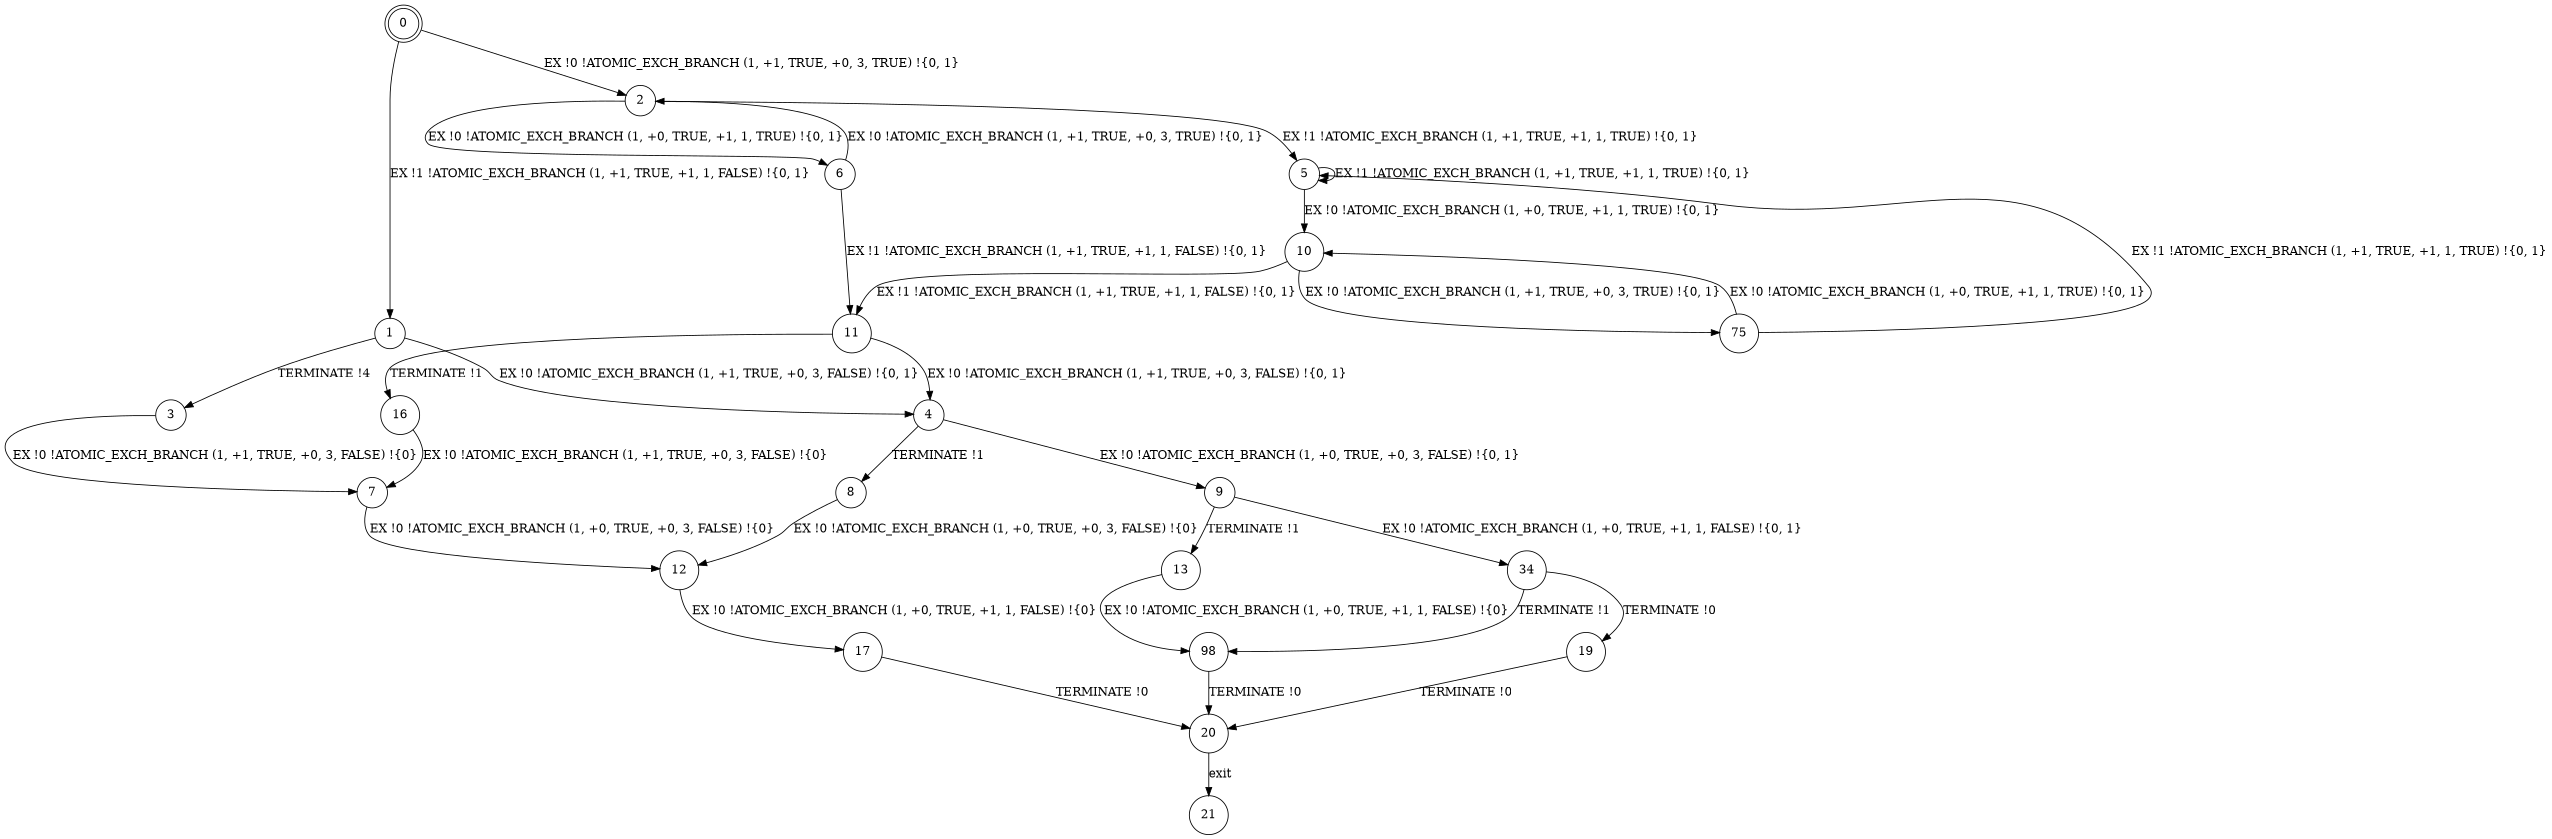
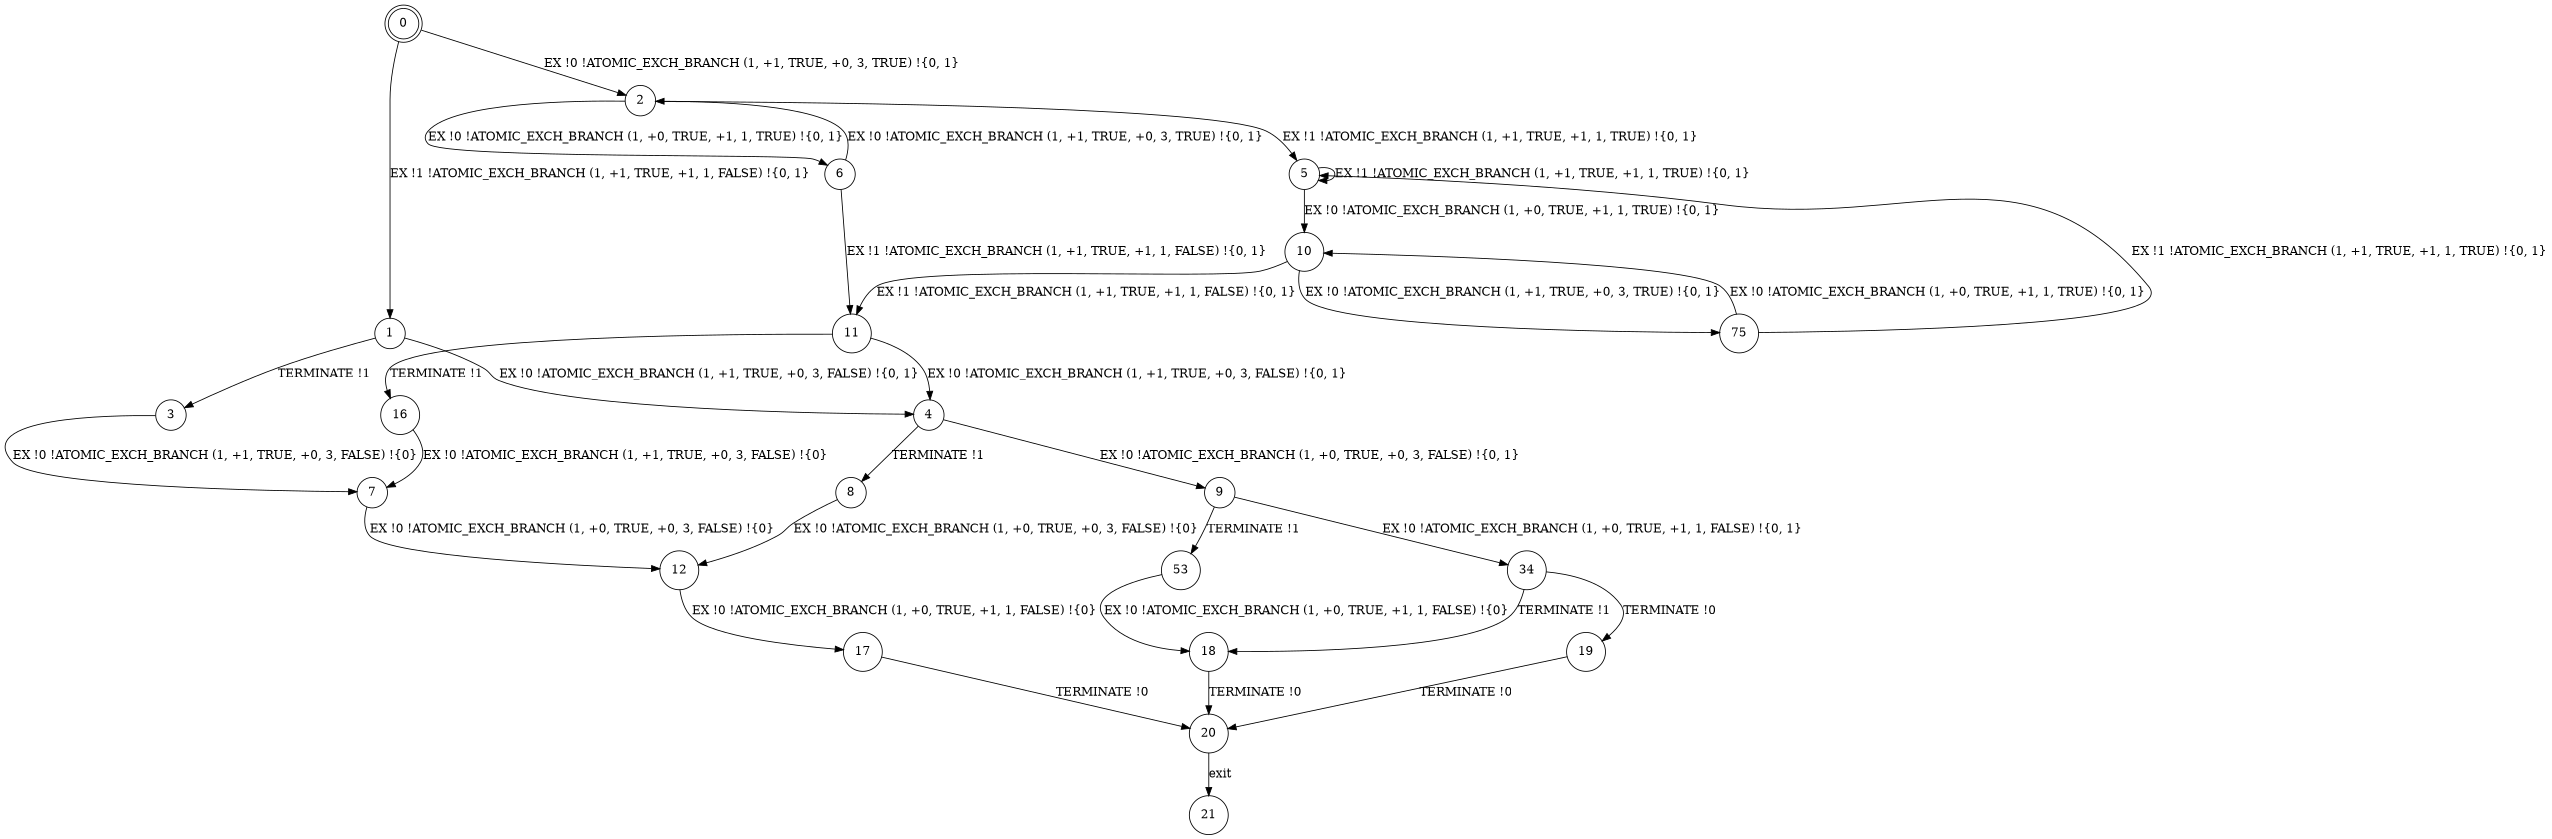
edge "1" -> "3": label "TERMINATE !4" -> "TERMINATE !1"
node "13": label "13" -> "53"
node "98": label "98" -> "18"
